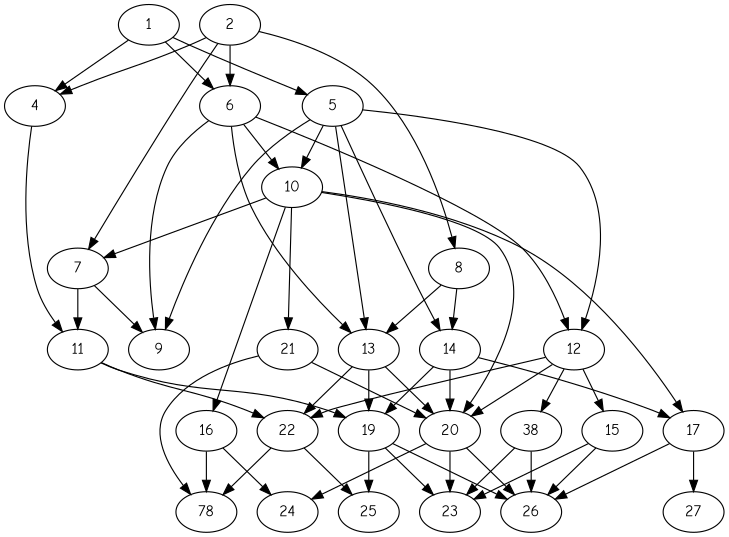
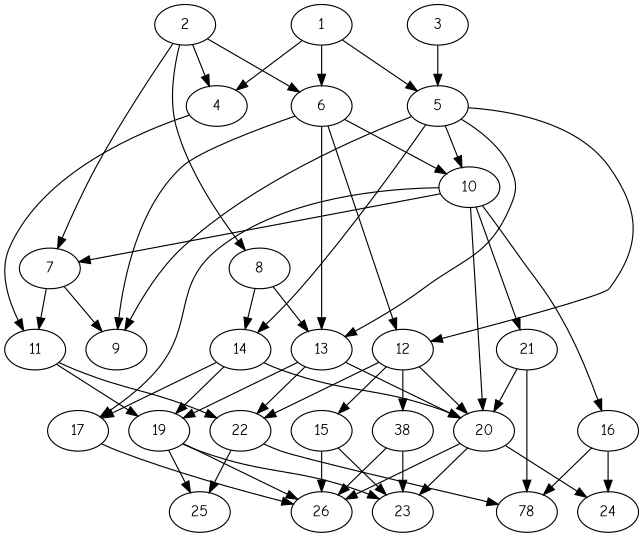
node "3": added
node "27": removed
